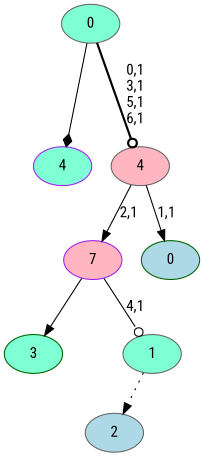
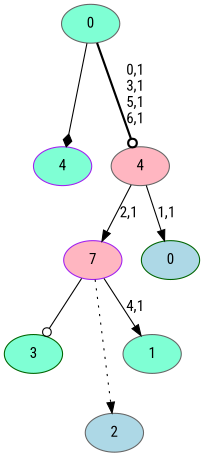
edge "7" -> "3": arrowhead normal -> odot
edge "7" -> "1": arrowhead odot -> normal
edge "1" -> "2": now "7" -> "2"
